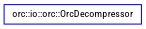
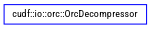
node "orc::io::orc::OrcDecompressor": label "orc::io::orc::OrcDecompressor" -> "cudf::io::orc::OrcDecompressor"
